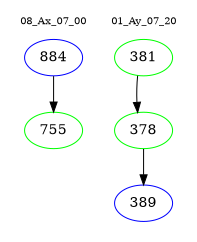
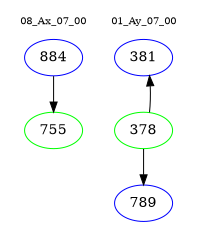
cluster "01_Ay_07_20": label "01_Ay_07_20" -> "01_Ay_07_00"
node "381": color green -> blue
edge "381" -> "378": reversed
node "389": label "389" -> "789"
